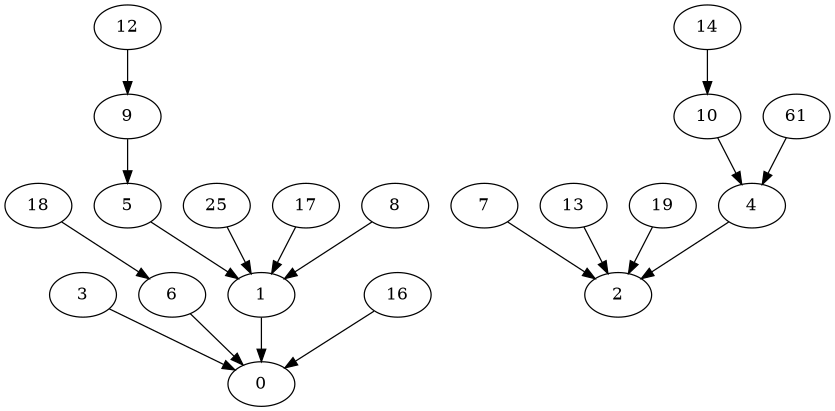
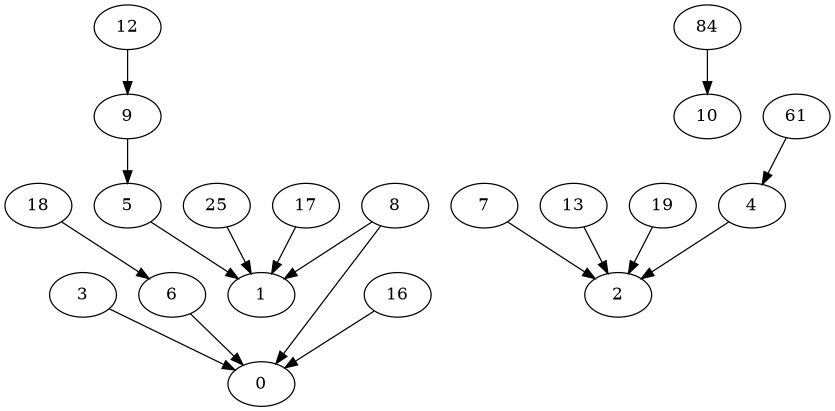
node "14": label "14" -> "84"
edge "10" -> "4": removed
edge "1" -> "0": now "8" -> "0"
